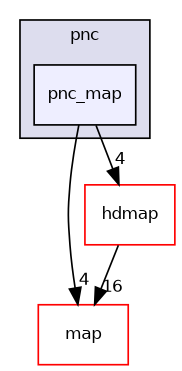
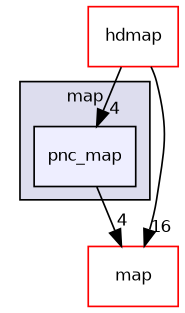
cluster "pnc": label "pnc" -> "map"
edge "pnc_map" -> "hdmap": reversed
